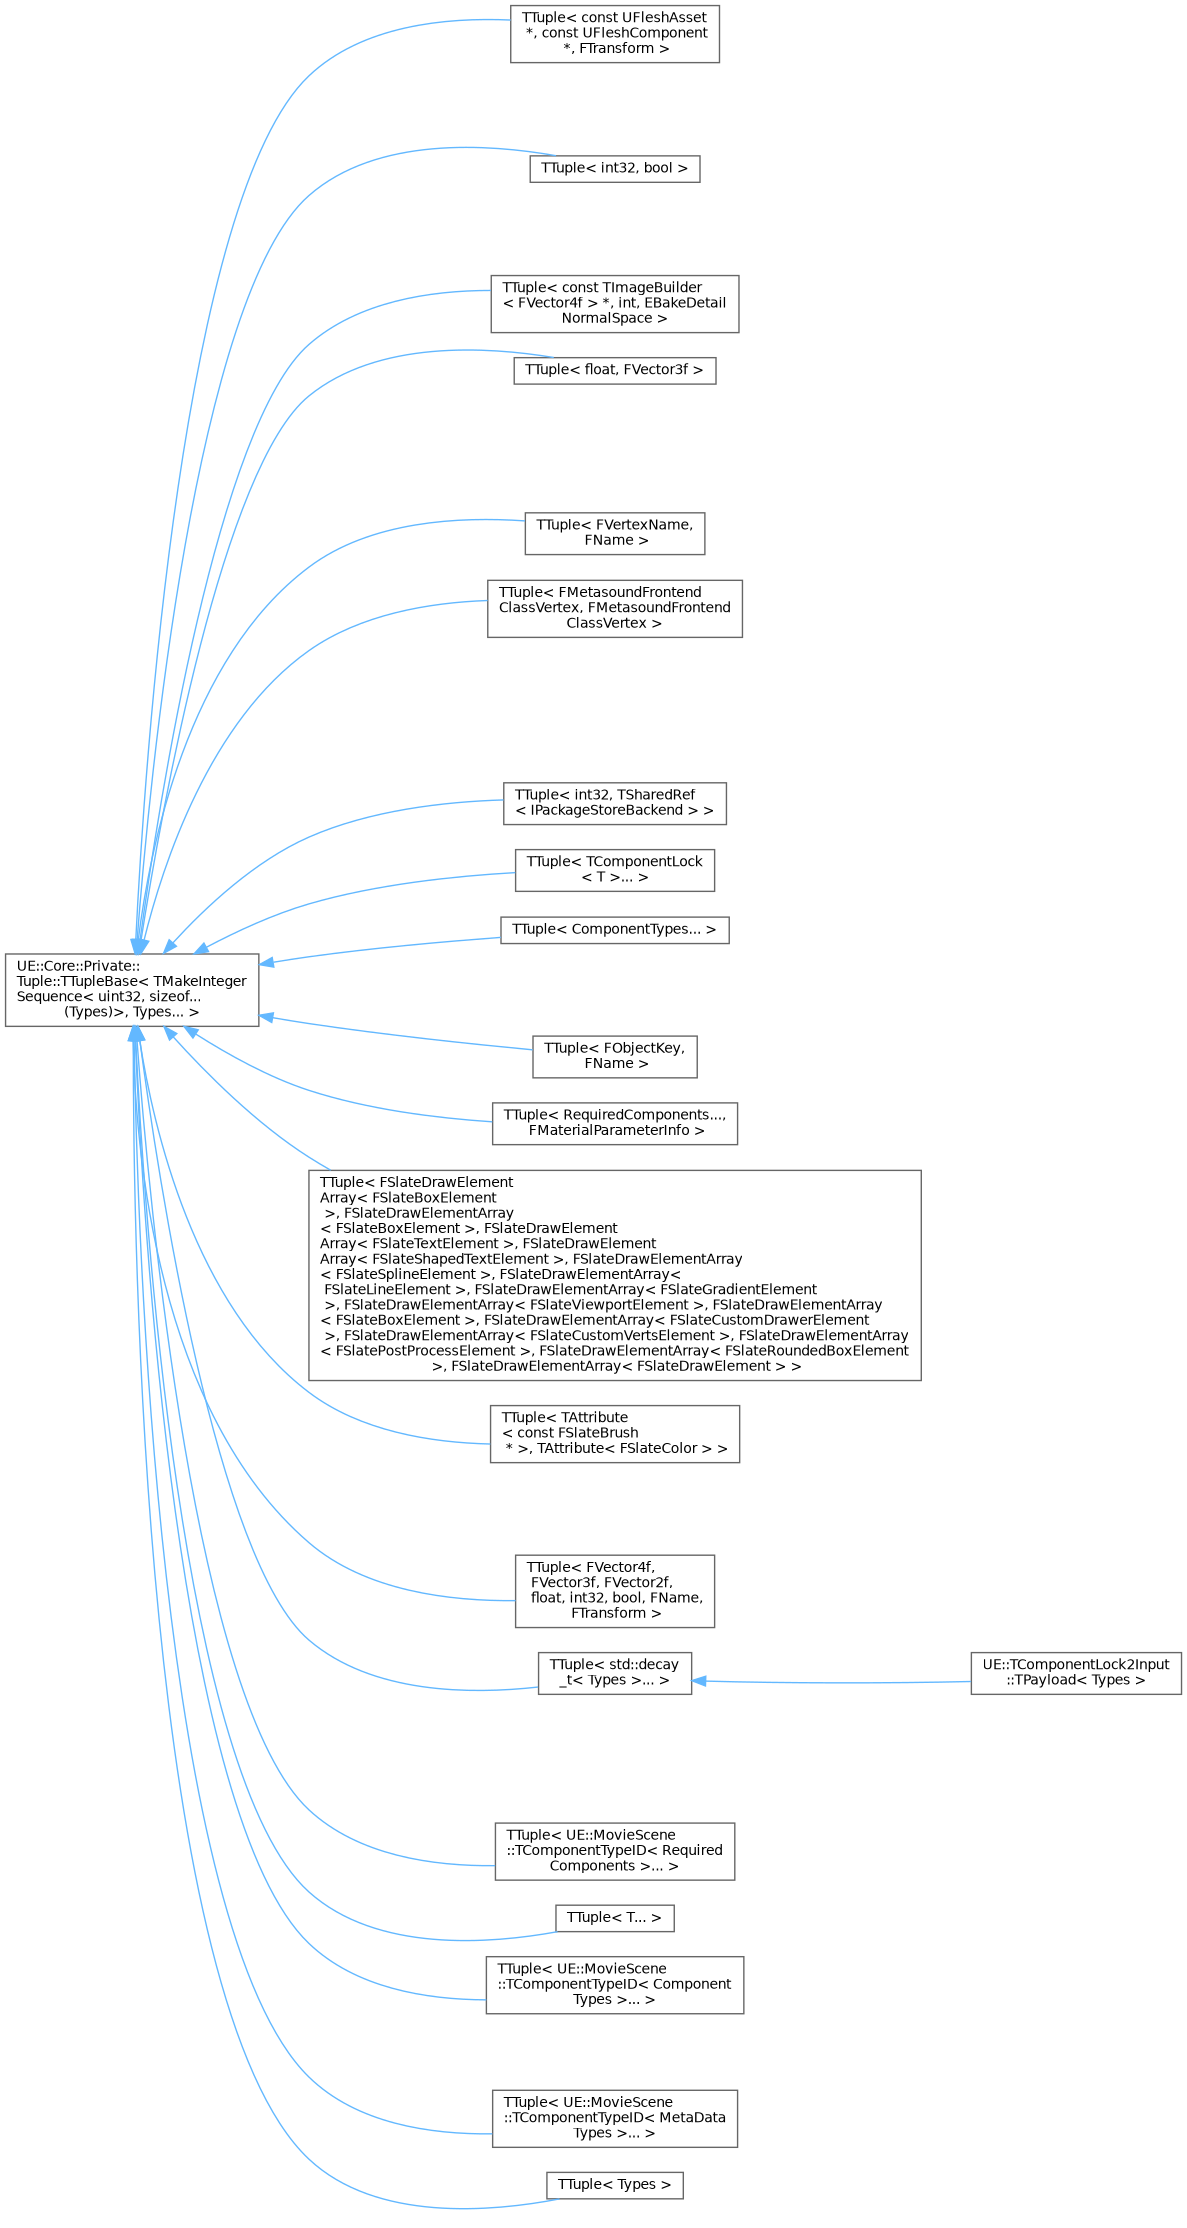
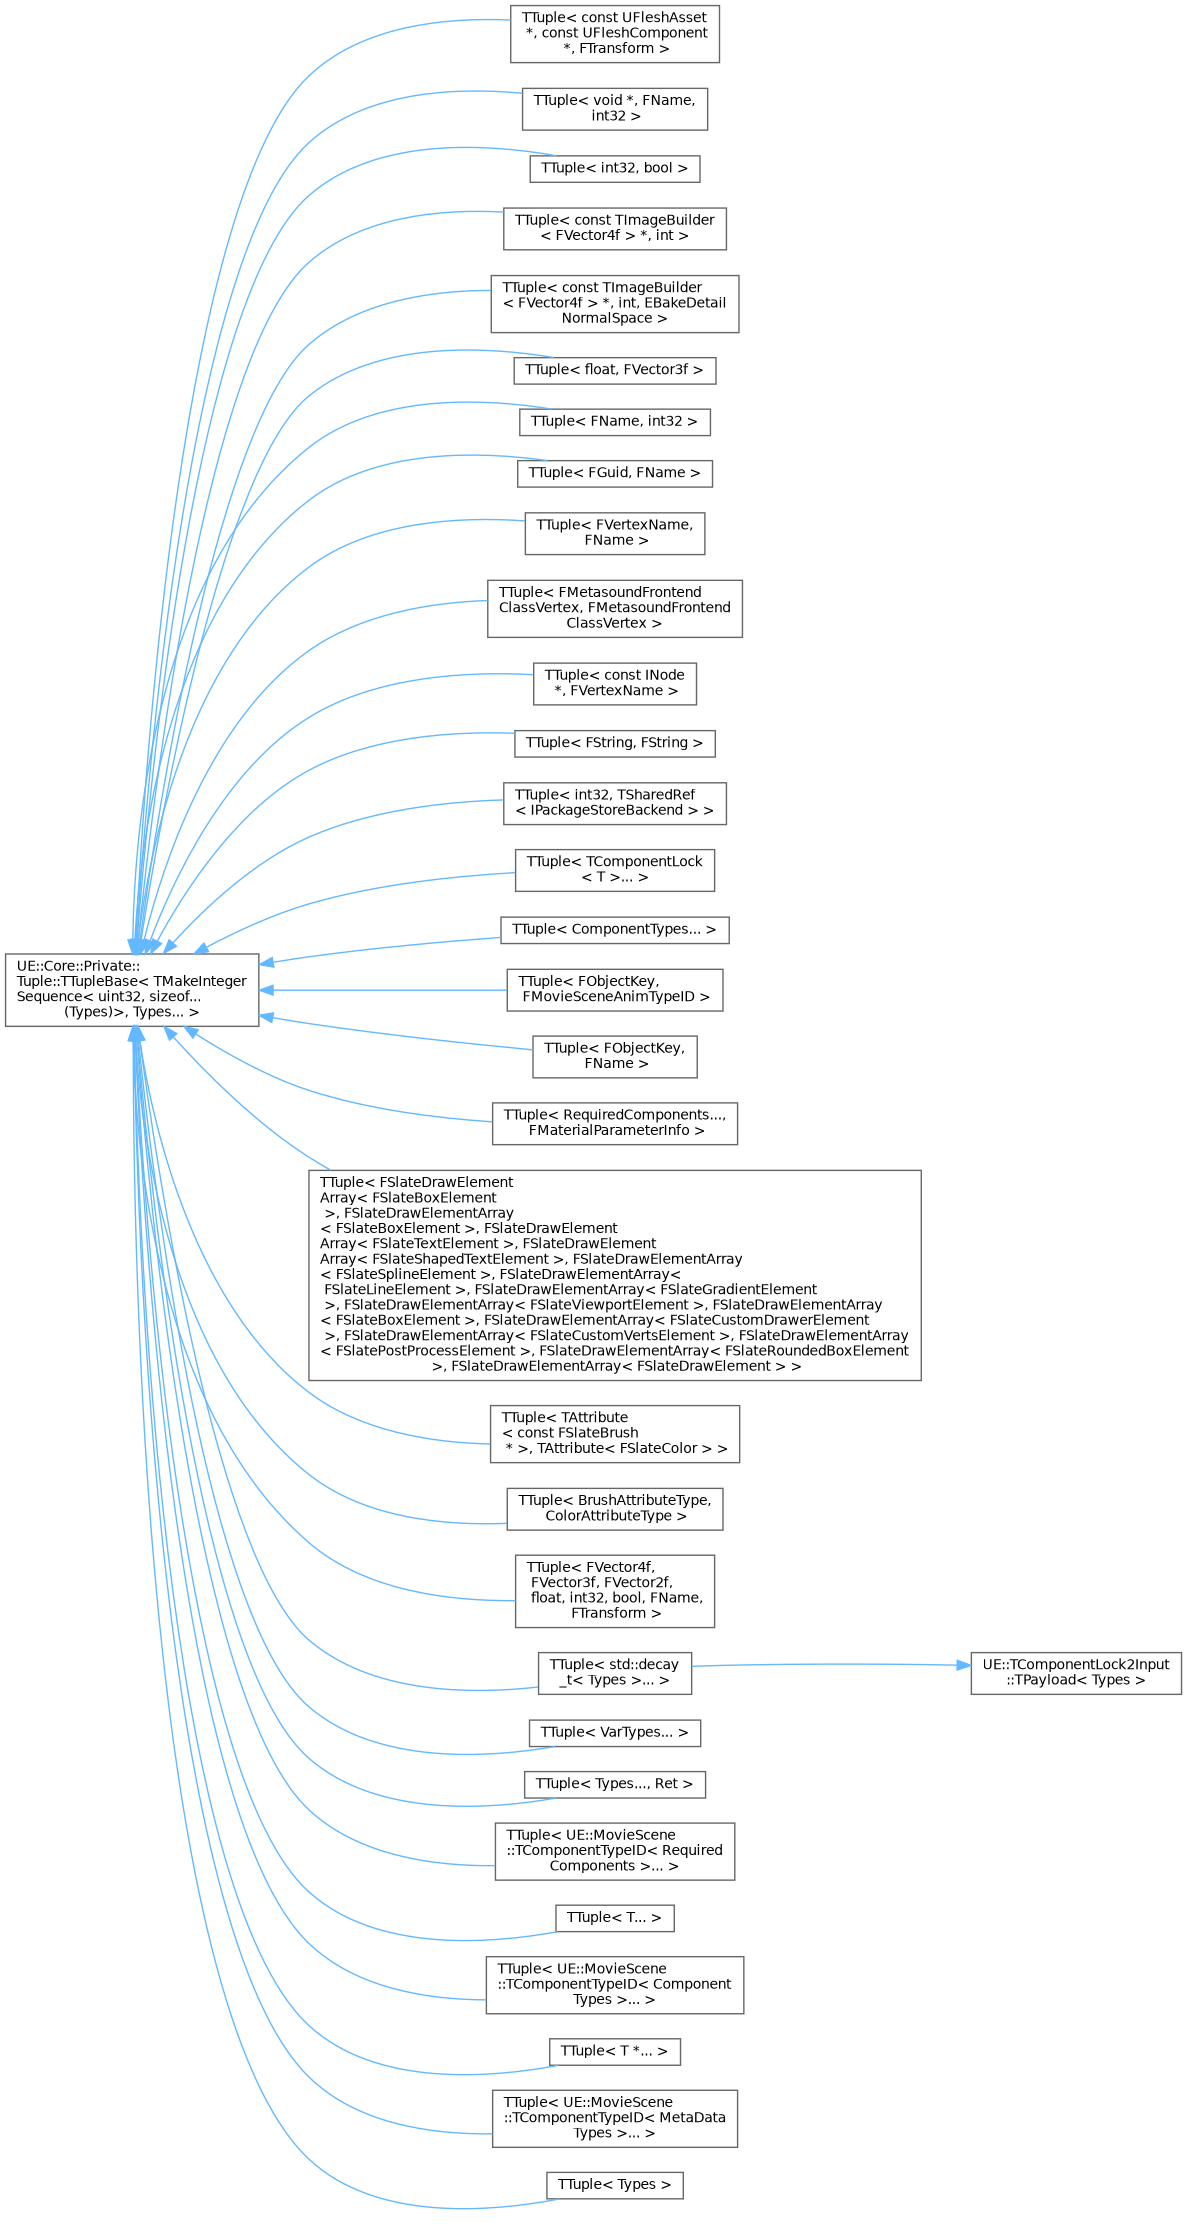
node "TTuple< void *, FName, int32 >": added
node "TTuple< const TImageBuilder < FVector4f > *, int >": added
node "TTuple< FName, int32 >": added
node "TTuple< FGuid, FName >": added
node "TTuple< const INode *, FVertexName >": added
node "TTuple< FString, FString >": added
node "TTuple< FObjectKey, FMovieSceneAnimTypeID >": added
node "TTuple< BrushAttributeType, ColorAttributeType >": added
edge "UE::TComponentLock2Input ::TPayload< Types >" -> "TTuple< std::decay _t< Types >... >": reversed
node "TTuple< VarTypes... >": added
node "TTuple< Types..., Ret >": added
node "TTuple< T *... >": added
